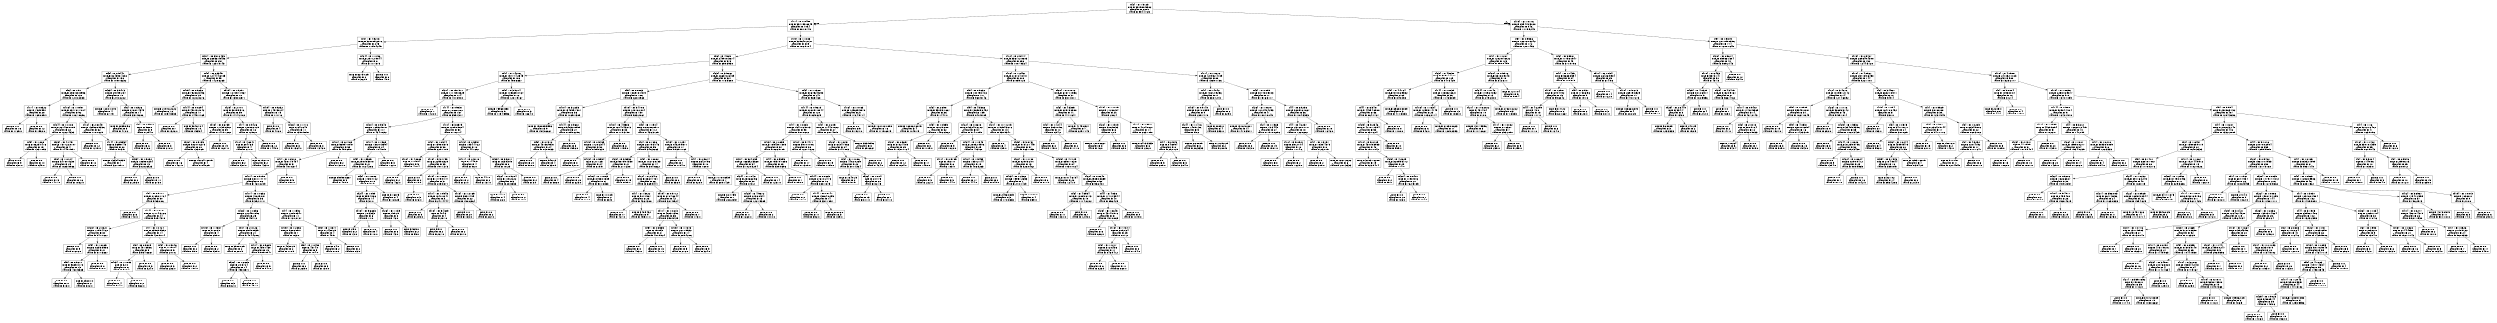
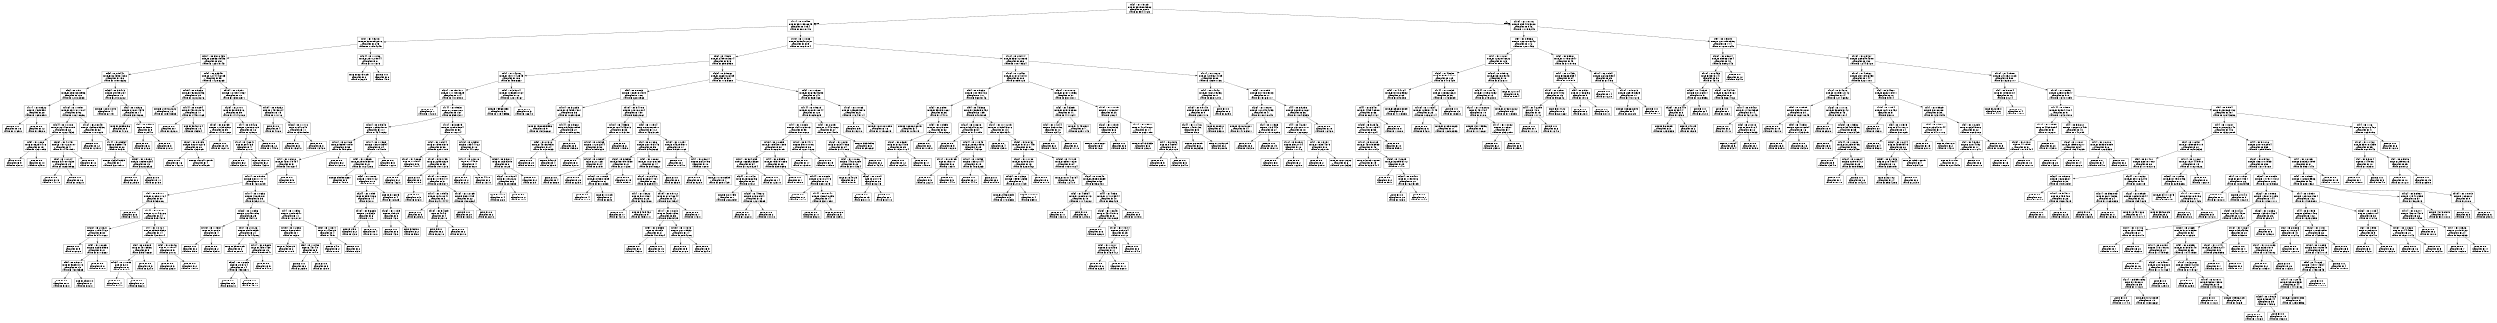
edge "X[24] <= 1.059 mse = 395.4286 samples = 14 value = 31.0" -> "X[26] <= 1.139 mse = 159.25 samples = 8 value = 46.0": now "mse = 31.6875 samples = 4 value = 123.25" -> "X[26] <= 1.139 mse = 159.25 samples = 8 value = 46.0"
